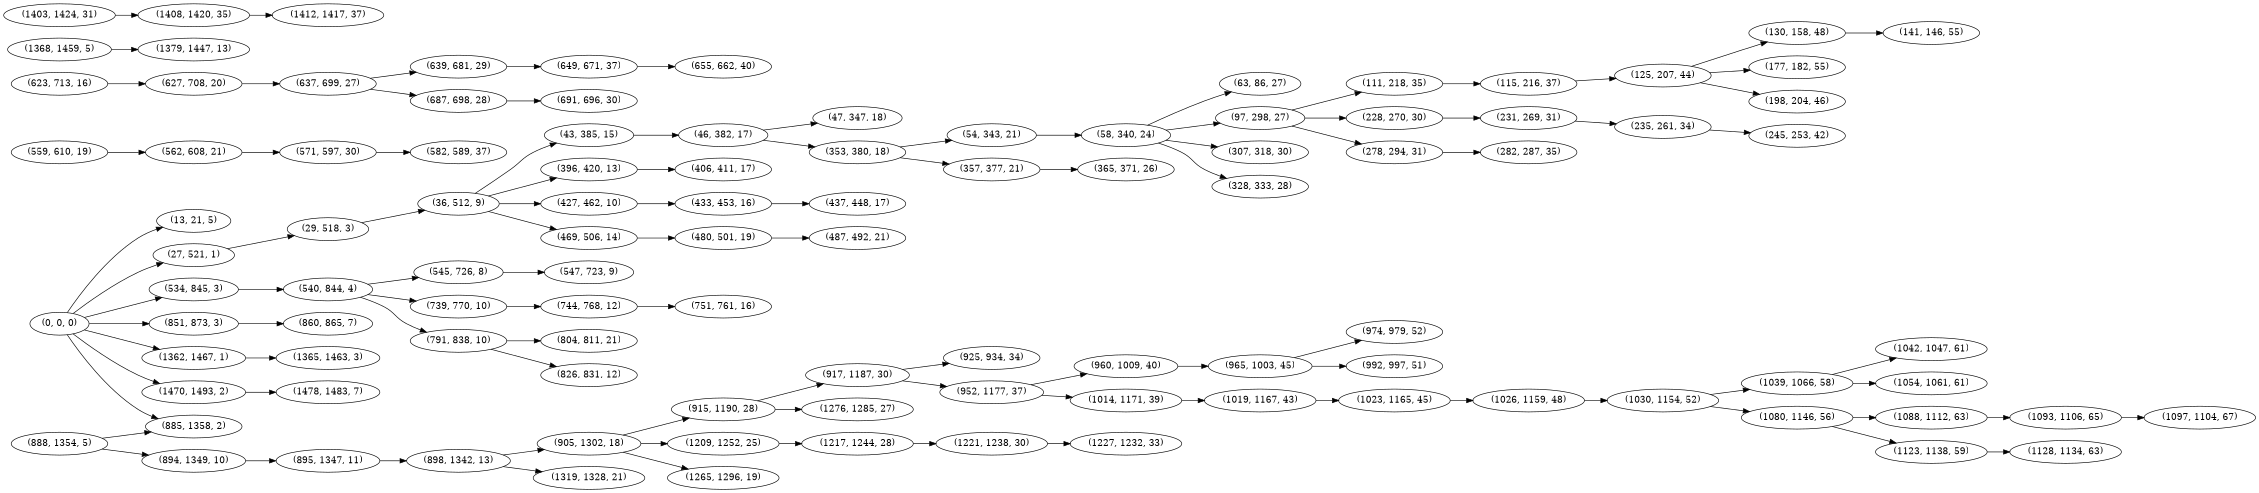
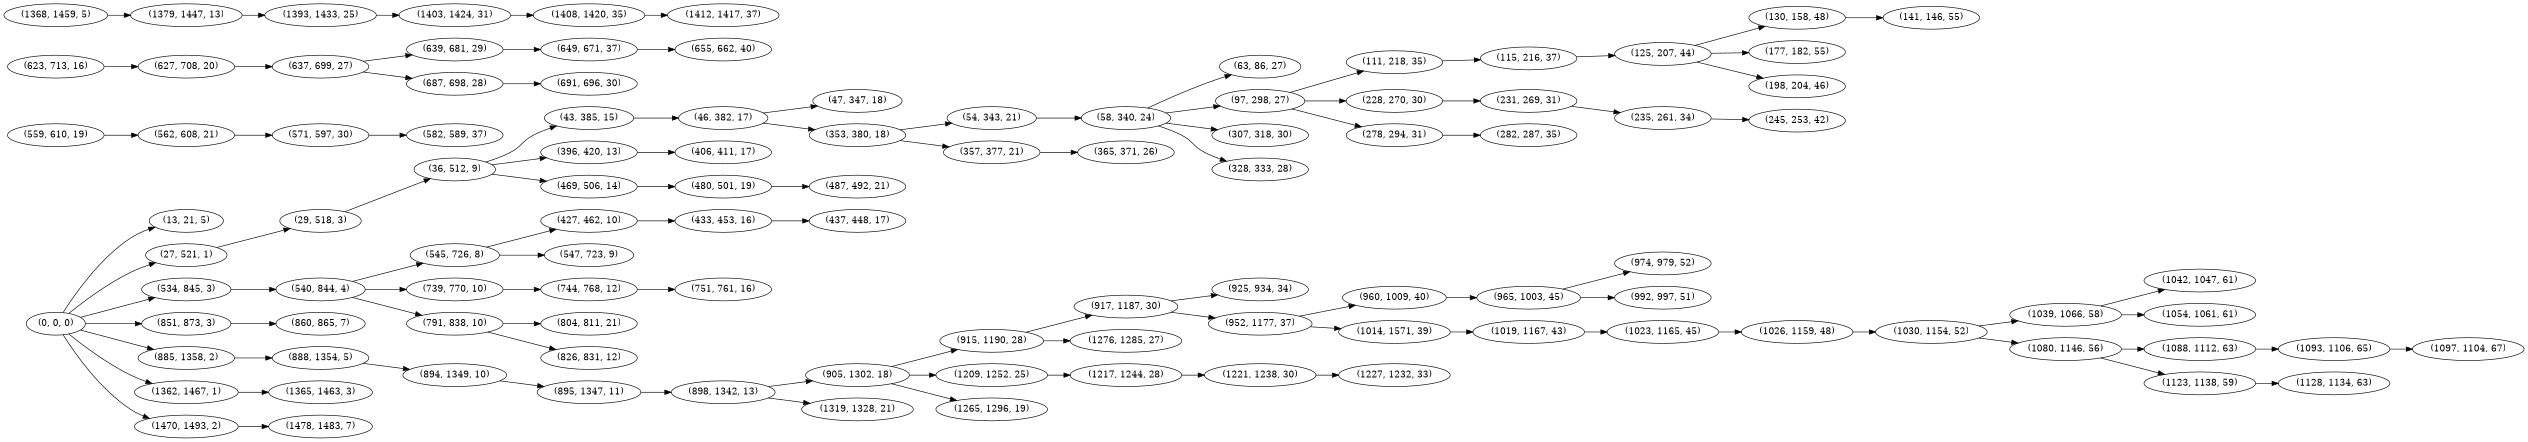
node "(1393, 1433, 25)": added
edge "(36, 512, 9)" -> "(427, 462, 10)": now "(545, 726, 8)" -> "(427, 462, 10)"
node "(1014, 1171, 39)": label "(1014, 1171, 39)" -> "(1014, 1571, 39)"
edge "(888, 1354, 5)" -> "(885, 1358, 2)": reversed
